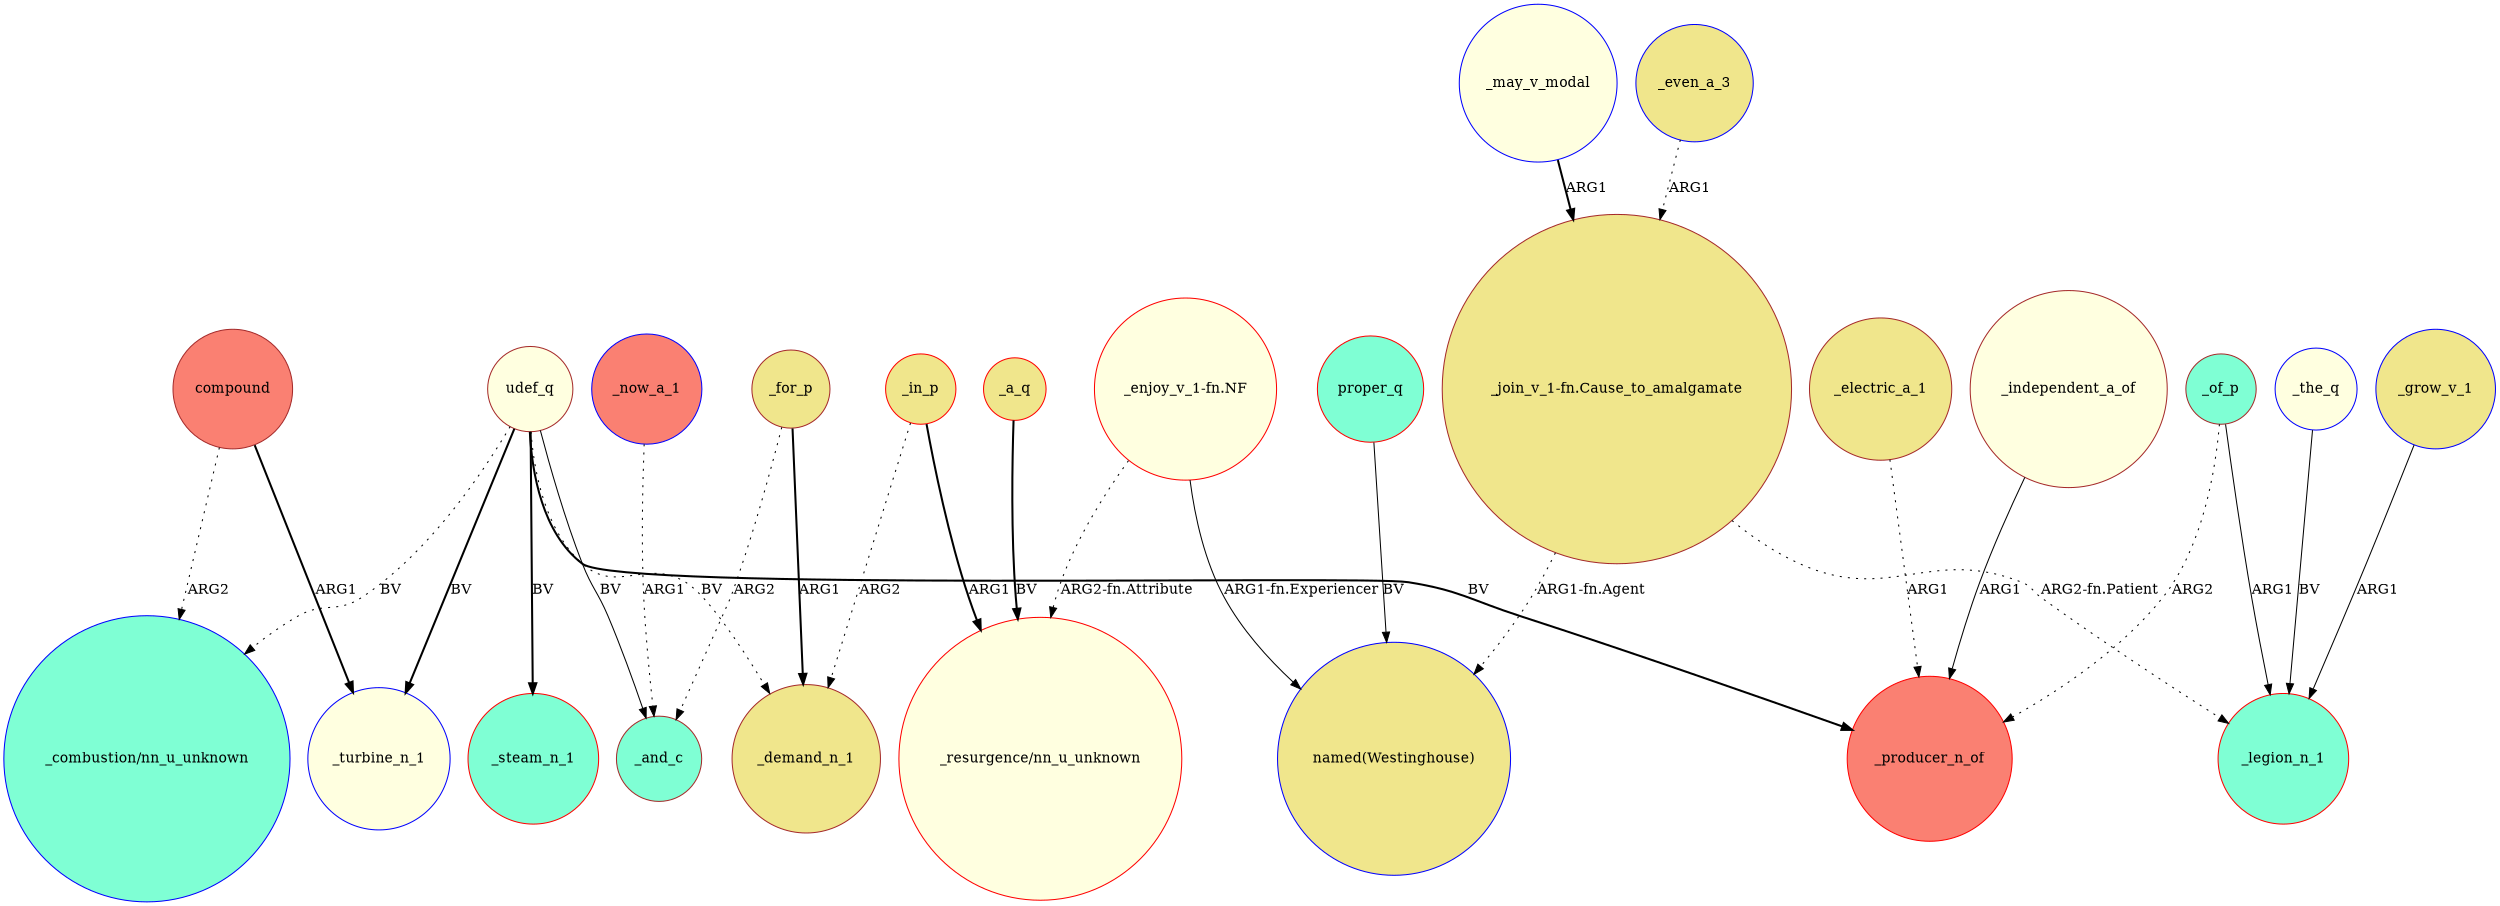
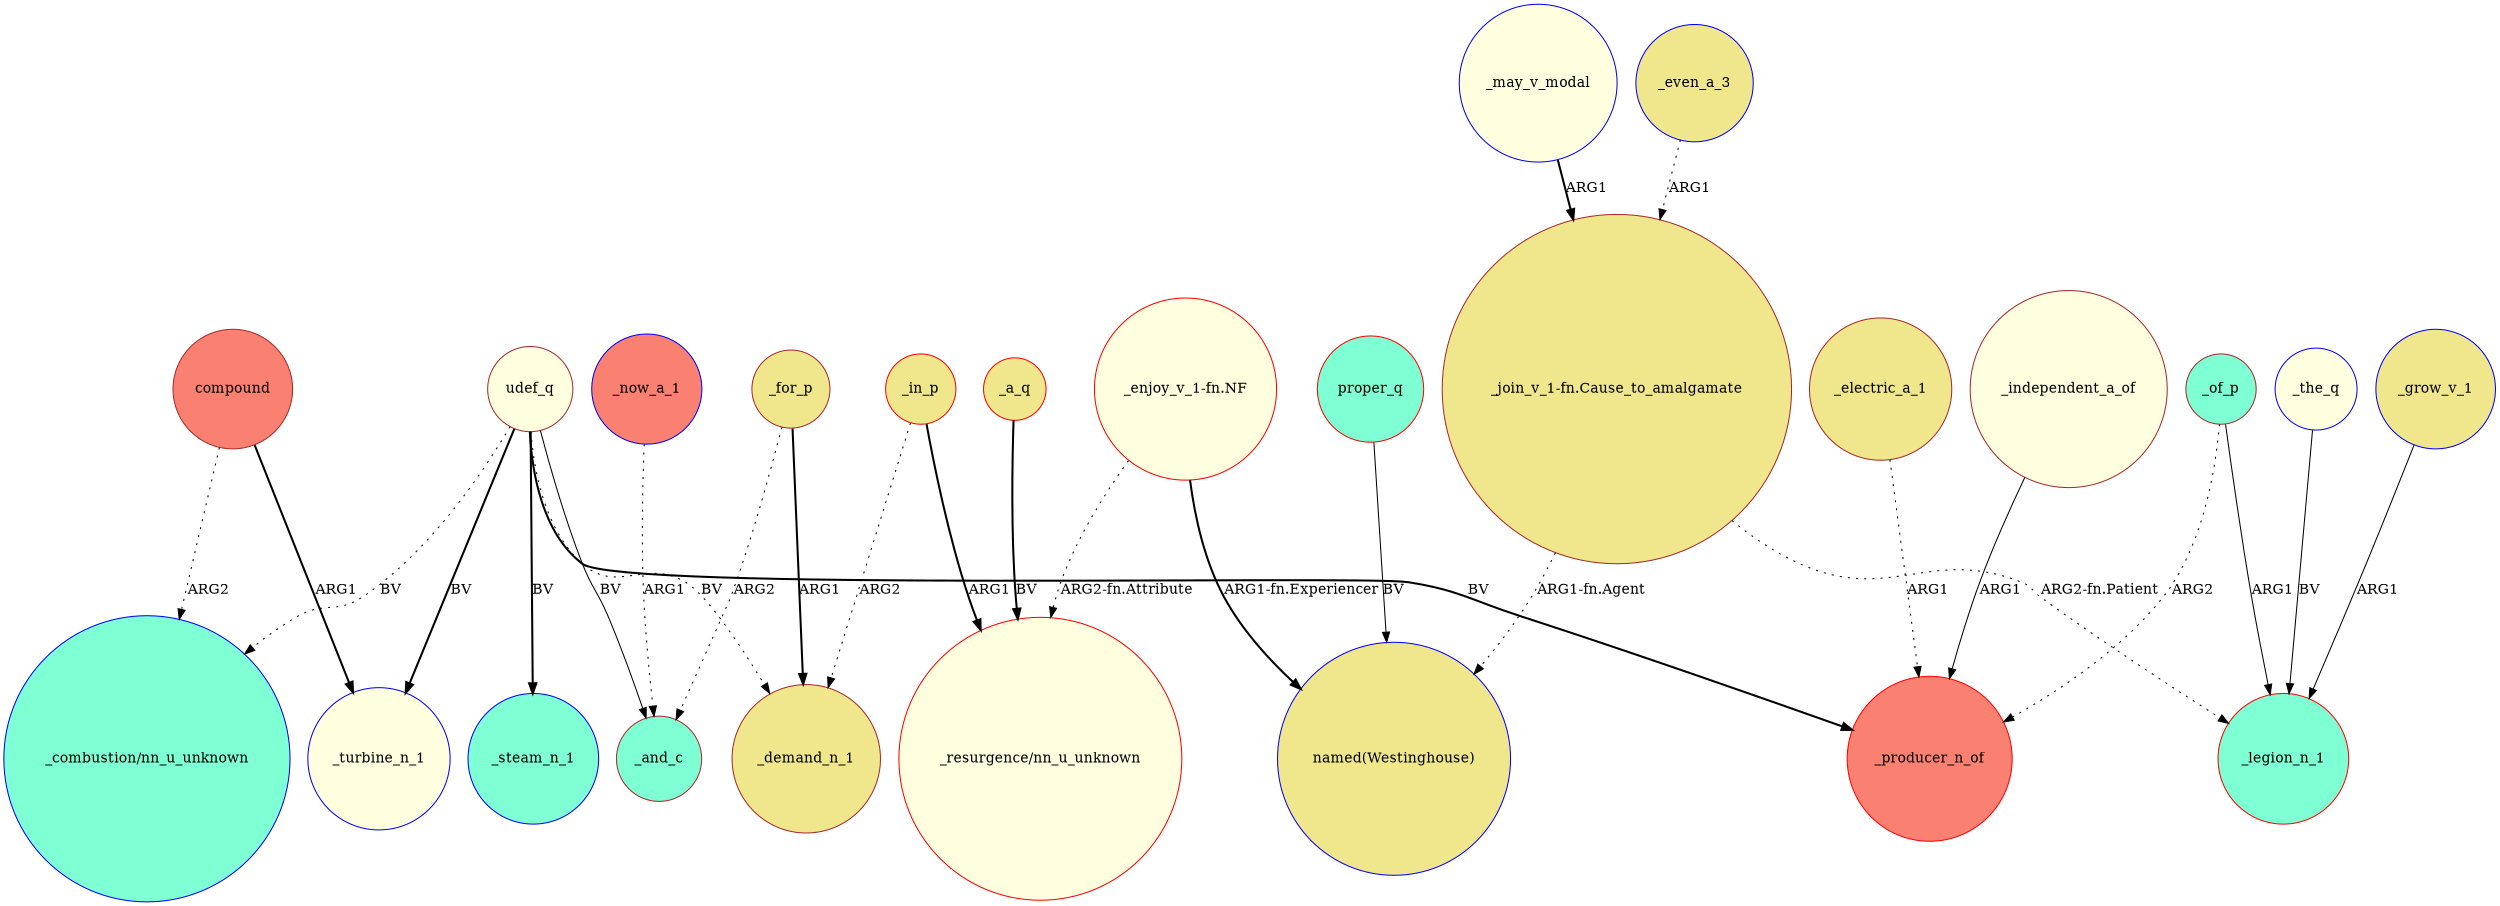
edge "_enjoy_v_1-fn.NF" -> "named(Westinghouse)": style solid -> bold
node "_steam_n_1": color red -> blue
